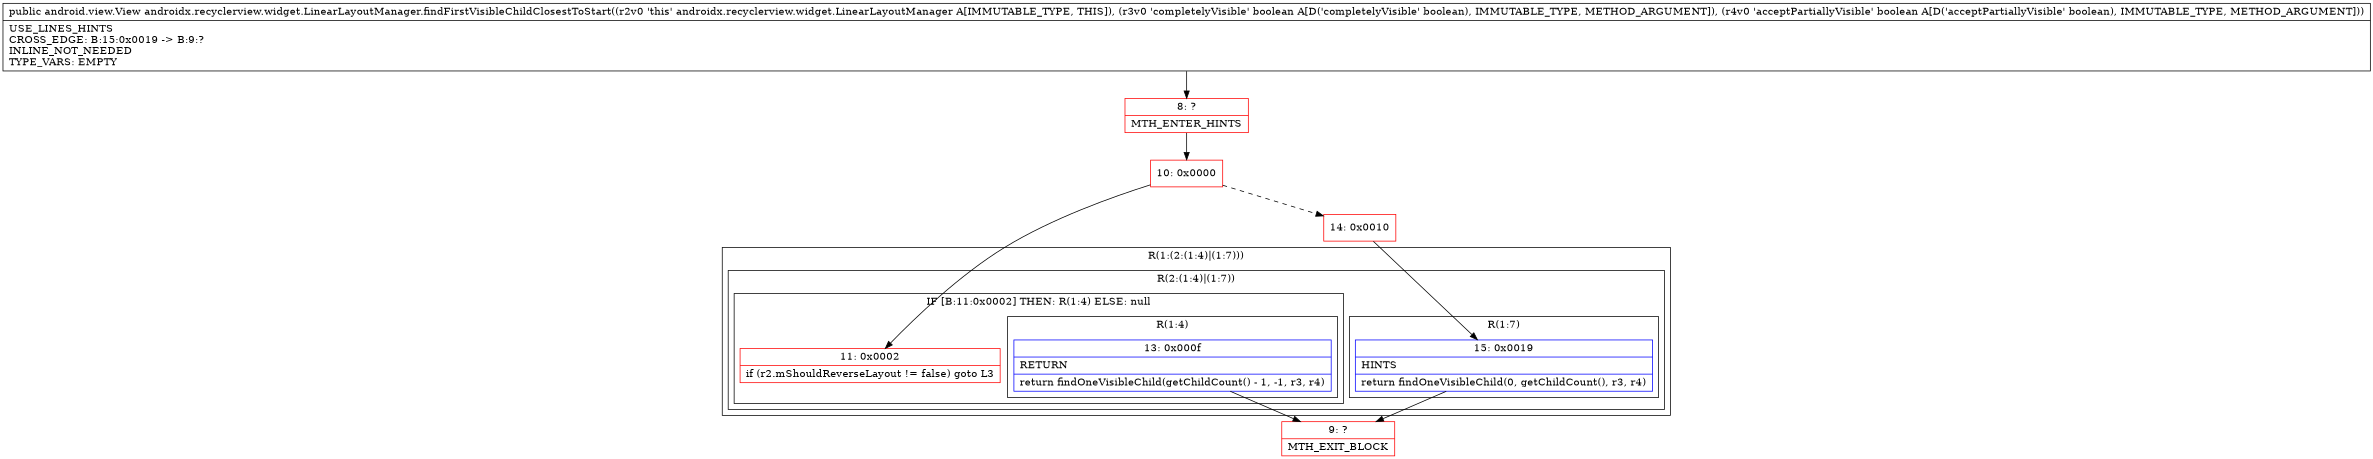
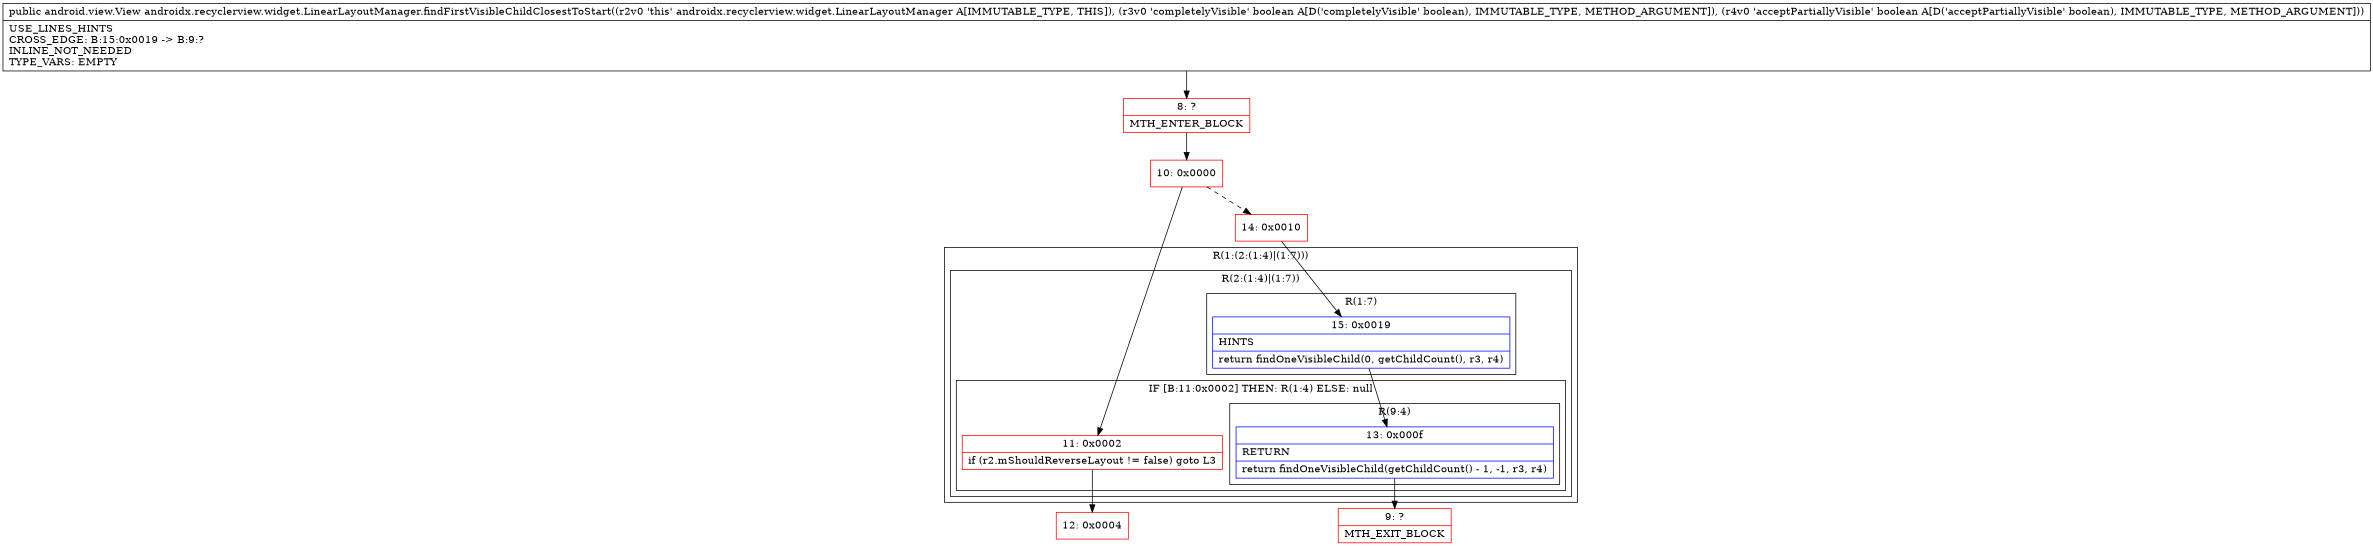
node "8: ?": text "MTH_ENTER_HINTS" -> "MTH_ENTER_BLOCK"
cluster "R(1:4)": label "R(1:4)" -> "R(9:4)"
edge "15: 0x0019" -> "9: ?": now "15: 0x0019" -> "13: 0x000f"
node "12: 0x0004": added
